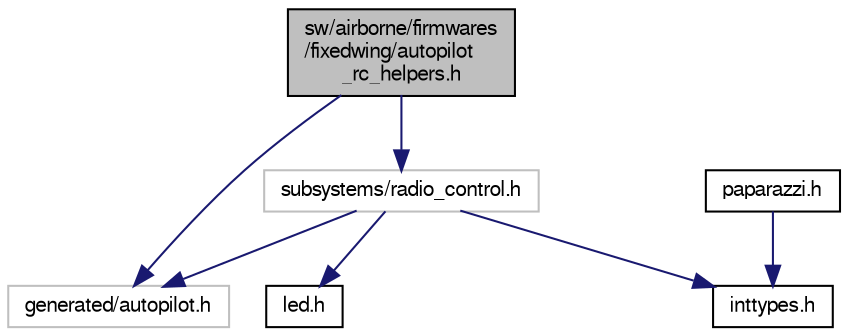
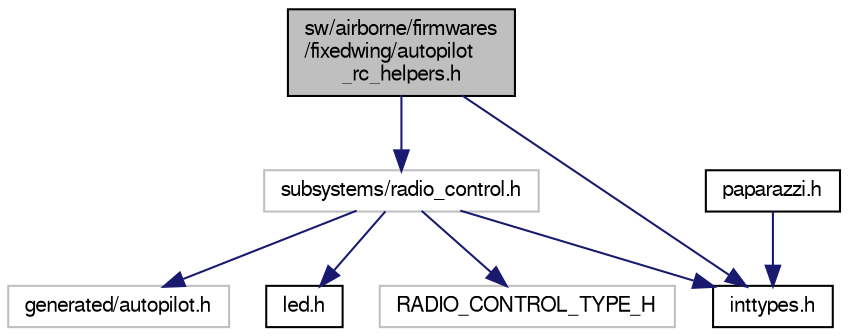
edge "sw/airborne/firmwares /fixedwing/autopilot _rc_helpers.h" -> "generated/autopilot.h": now "sw/airborne/firmwares /fixedwing/autopilot _rc_helpers.h" -> "inttypes.h"
node "RADIO_CONTROL_TYPE_H": added
